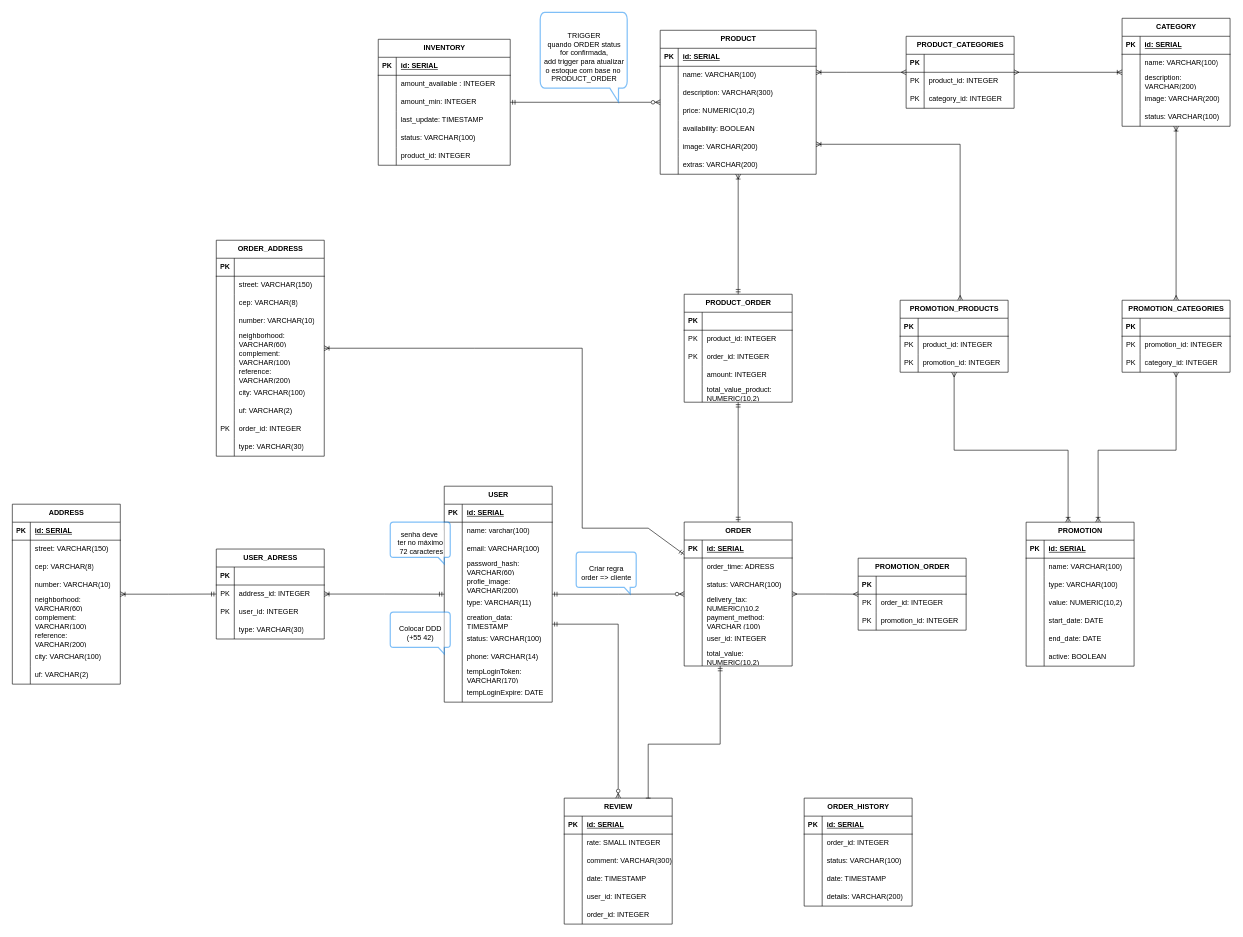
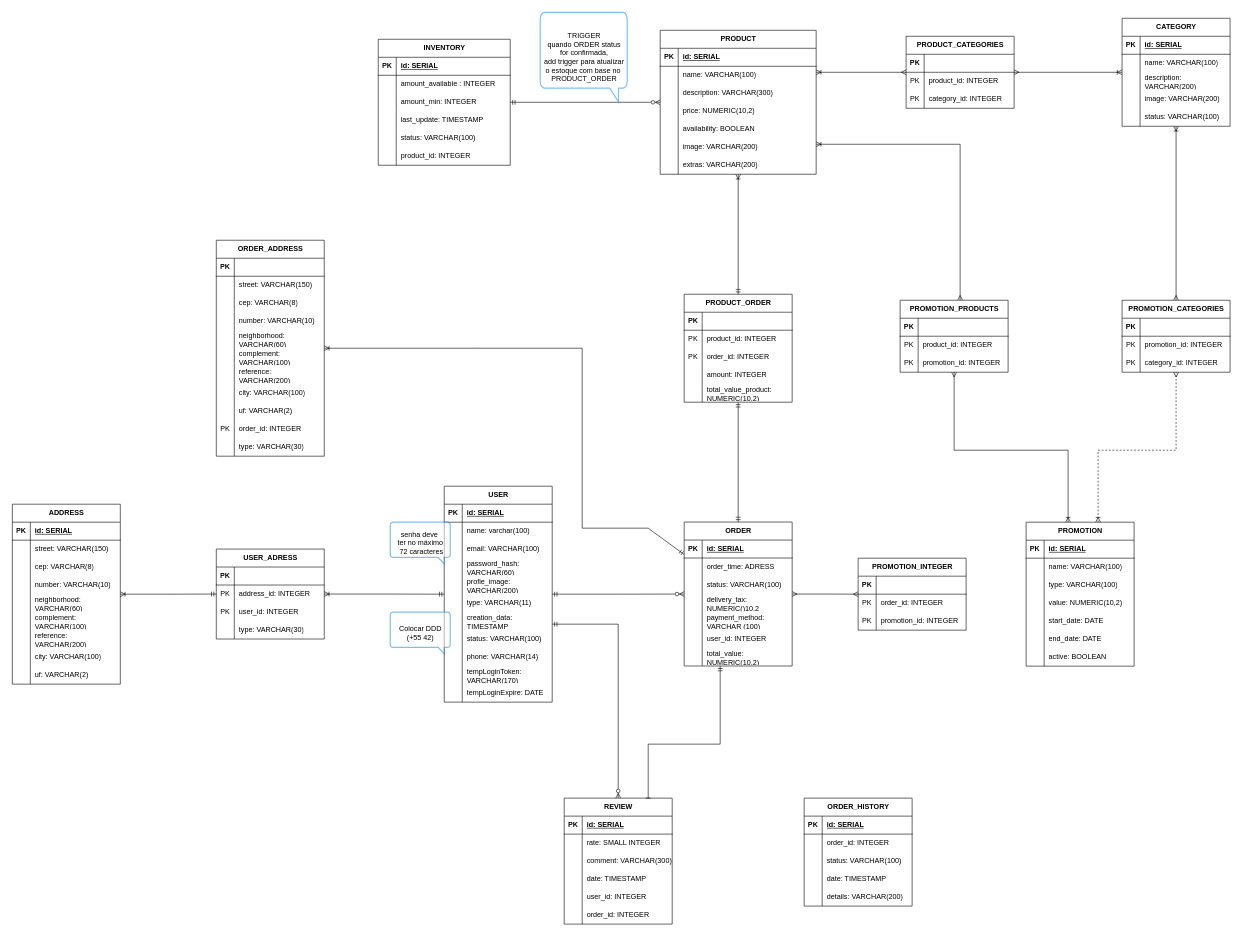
edge "PROMOTION_CATEGORIES" -- "PROMOTION": style solid -> dashed
node "PROMOTION_ORDER": label "PROMOTION_ORDER" -> "PROMOTION_INTEGER"
node "Criar regra order => cliente": removed
